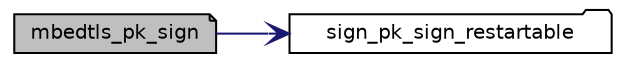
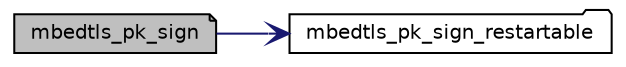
node "sign_pk_sign_restartable": label "sign_pk_sign_restartable" -> "mbedtls_pk_sign_restartable"
